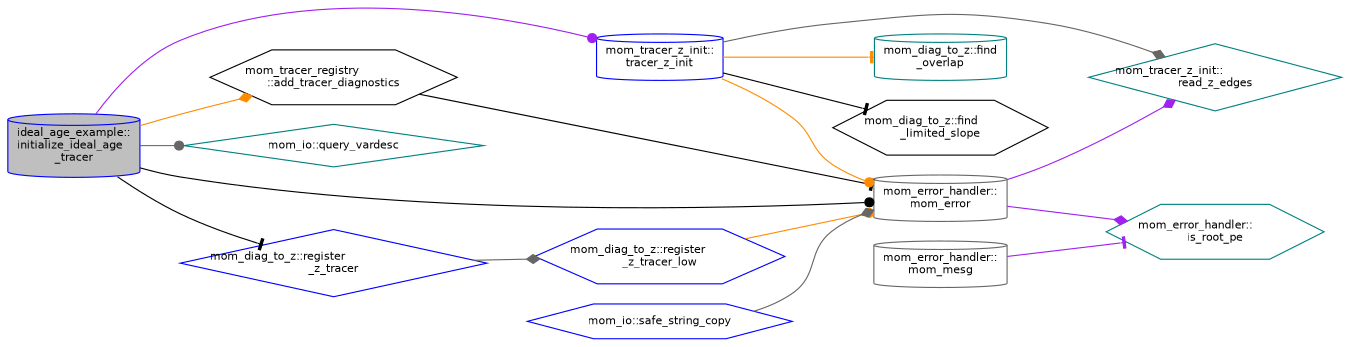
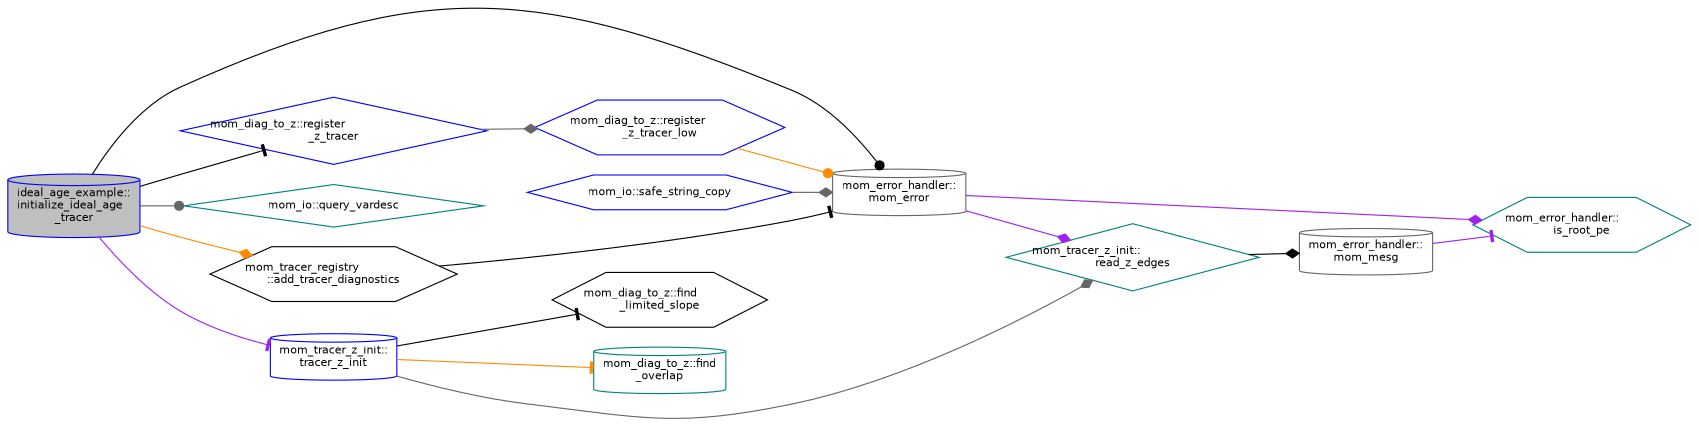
edge "ideal_age_example:: initialize_ideal_age _tracer" -> "mom_tracer_z_init:: tracer_z_init": arrowhead dot -> tee
edge "mom_tracer_z_init:: tracer_z_init" -> "mom_error_handler:: mom_error": removed
edge "mom_tracer_z_init:: read_z_edges" -> "mom_error_handler:: mom_mesg": added
